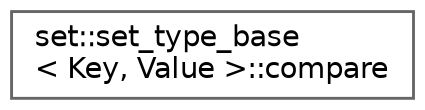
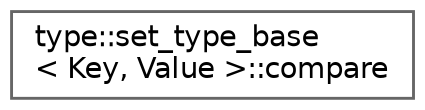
node "set::set_type_base < Key, Value >::compare": label "set::set_type_base < Key, Value >::compare" -> "type::set_type_base < Key, Value >::compare"
